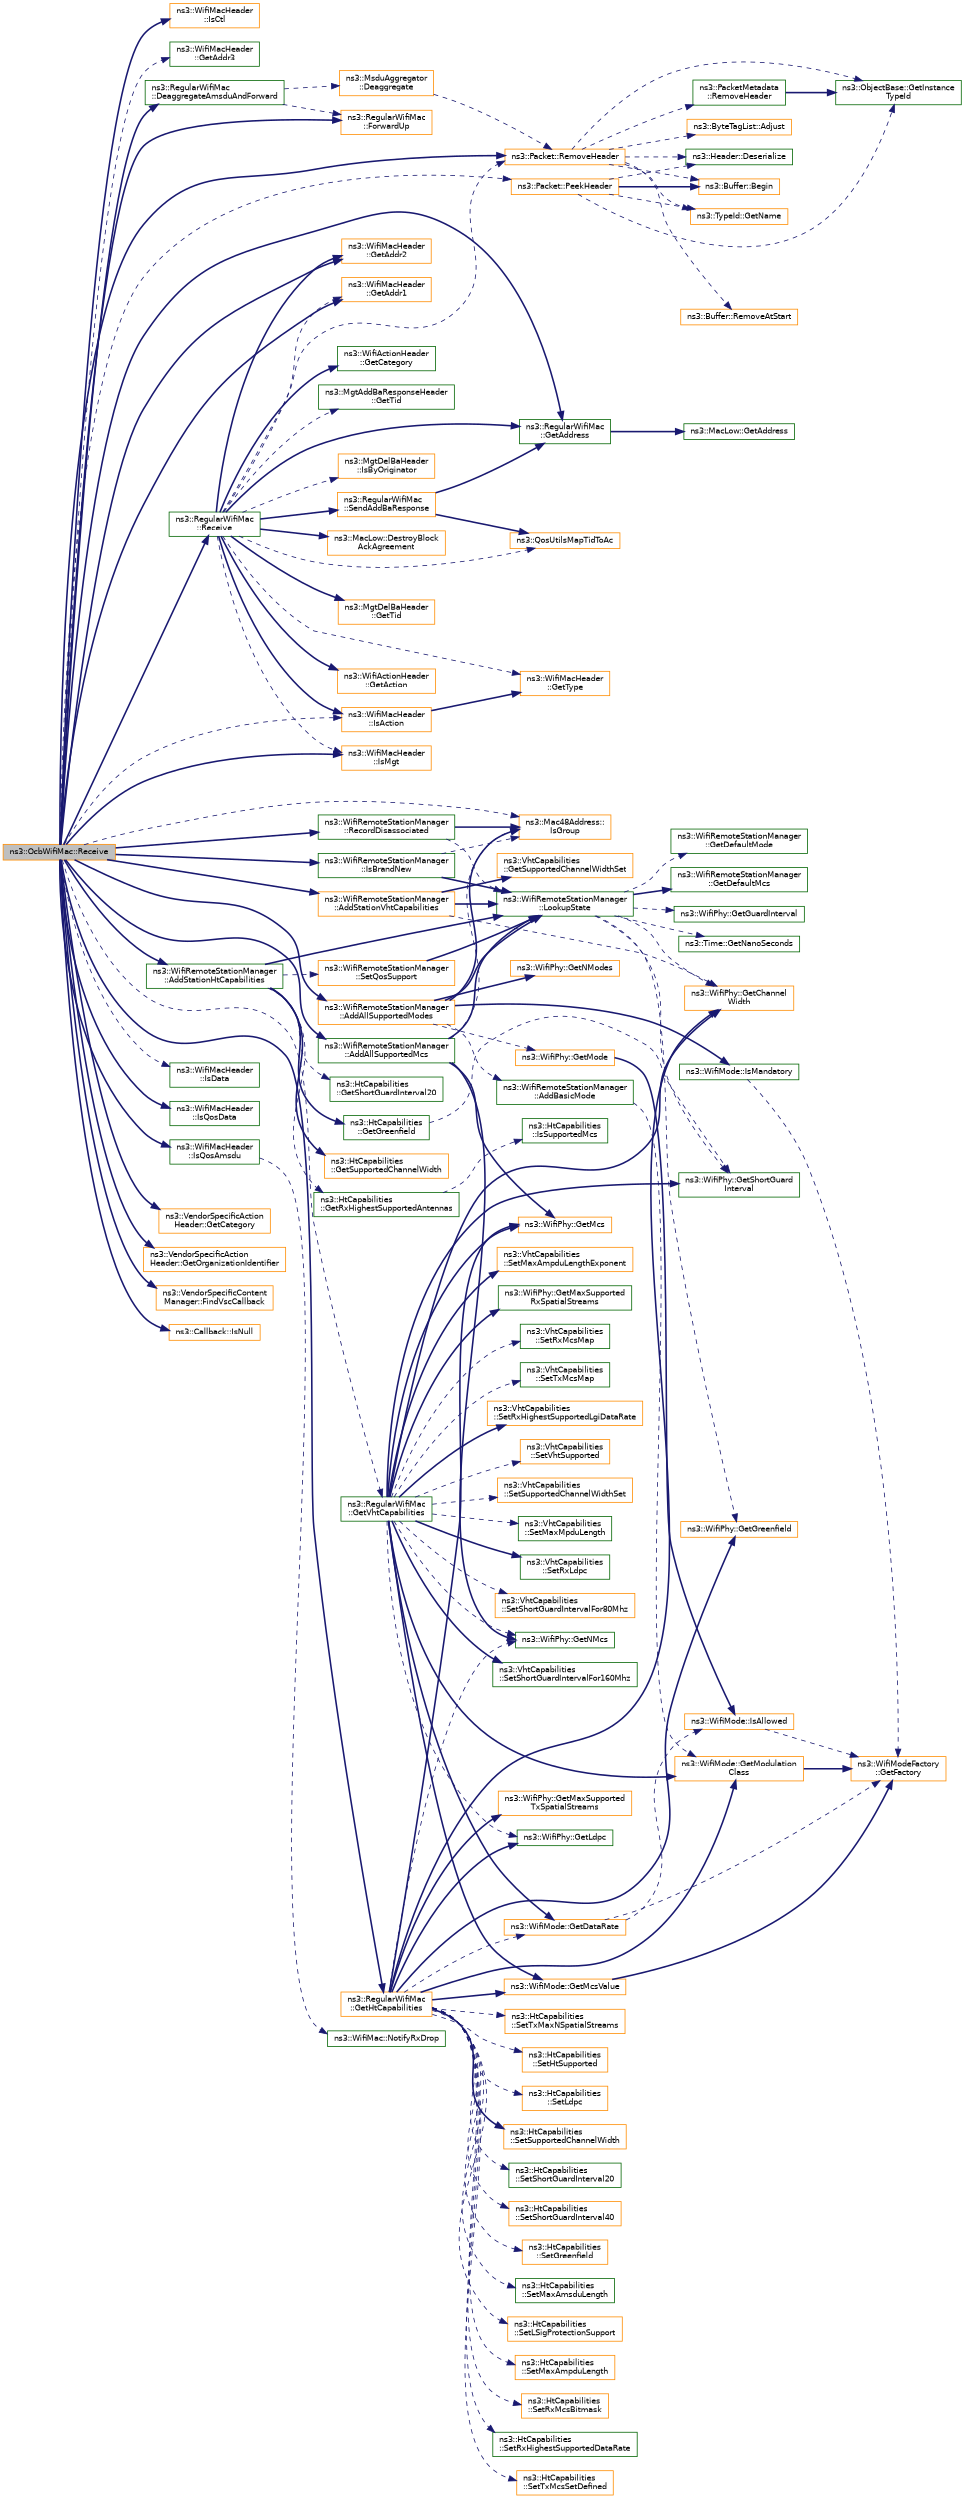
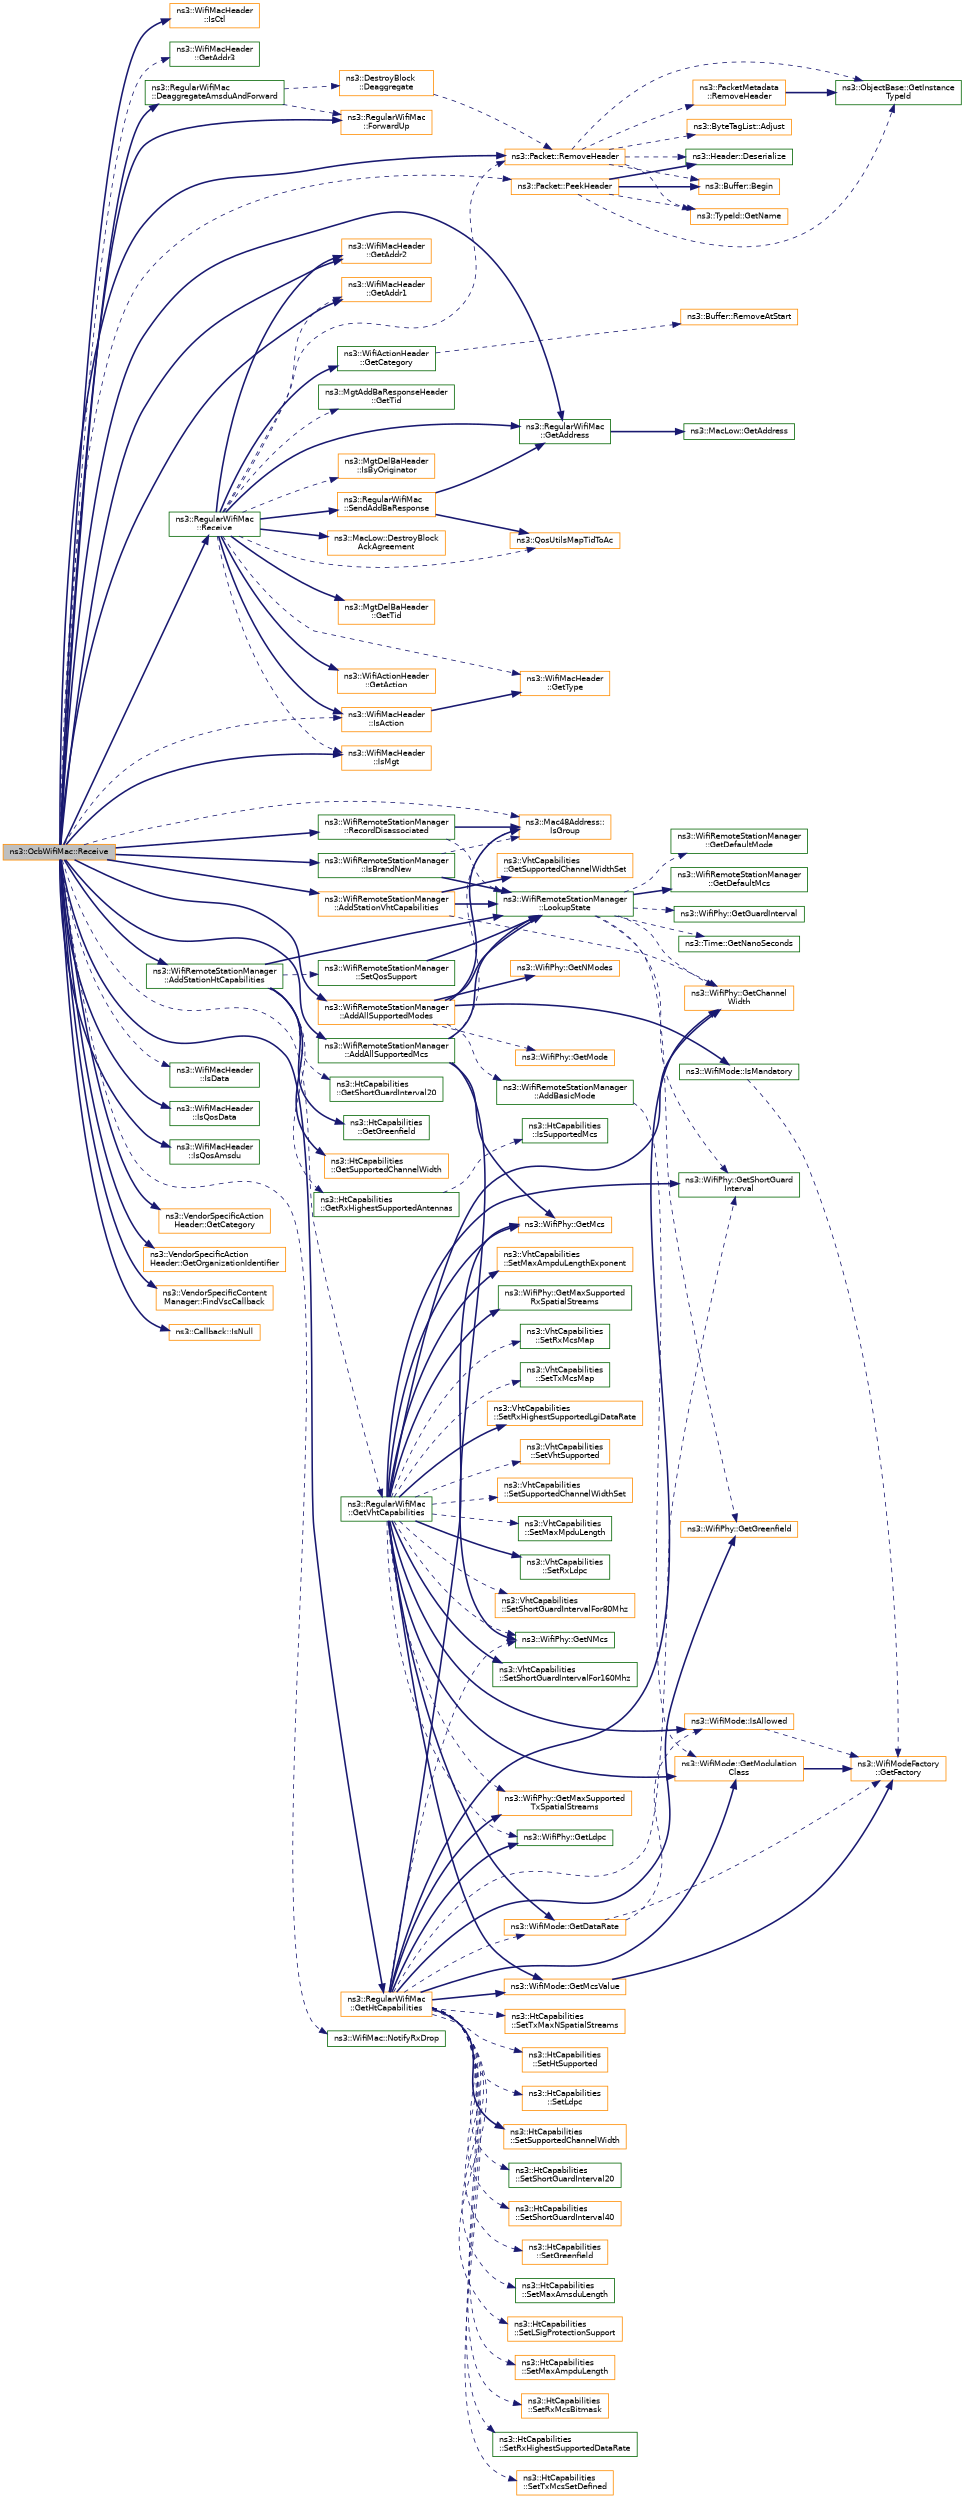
node "ns3::MsduAggregator ::Deaggregate": label "ns3::MsduAggregator ::Deaggregate" -> "ns3::DestroyBlock ::Deaggregate"
node "ns3::PacketMetadata ::RemoveHeader": color darkgreen -> darkorange
edge "ns3::Packet::PeekHeader" -> "ns3::Header::Deserialize": style dashed -> bold
edge "ns3::Packet::RemoveHeader" -> "ns3::Buffer::RemoveAtStart": now "ns3::WifiActionHeader ::GetCategory" -> "ns3::Buffer::RemoveAtStart"
node "ns3::WifiRemoteStationManager ::SetQosSupport": color darkorange -> darkgreen
edge "ns3::HtCapabilities ::GetGreenfield" -> "ns3::WifiPhy::GetShortGuard Interval": now "ns3::RegularWifiMac ::GetHtCapabilities" -> "ns3::WifiPhy::GetShortGuard Interval"
edge "ns3::WifiPhy::GetMode" -> "ns3::WifiMode::IsAllowed": now "ns3::RegularWifiMac ::GetVhtCapabilities" -> "ns3::WifiMode::IsAllowed"
edge "ns3::WifiMacHeader ::IsQosAmsdu" -> "ns3::WifiMac::NotifyRxDrop": now "ns3::OcbWifiMac::Receive" -> "ns3::WifiMac::NotifyRxDrop"
edge "ns3::RegularWifiMac ::GetVhtCapabilities" -> "ns3::WifiPhy::GetMaxSupported TxSpatialStreams": added
